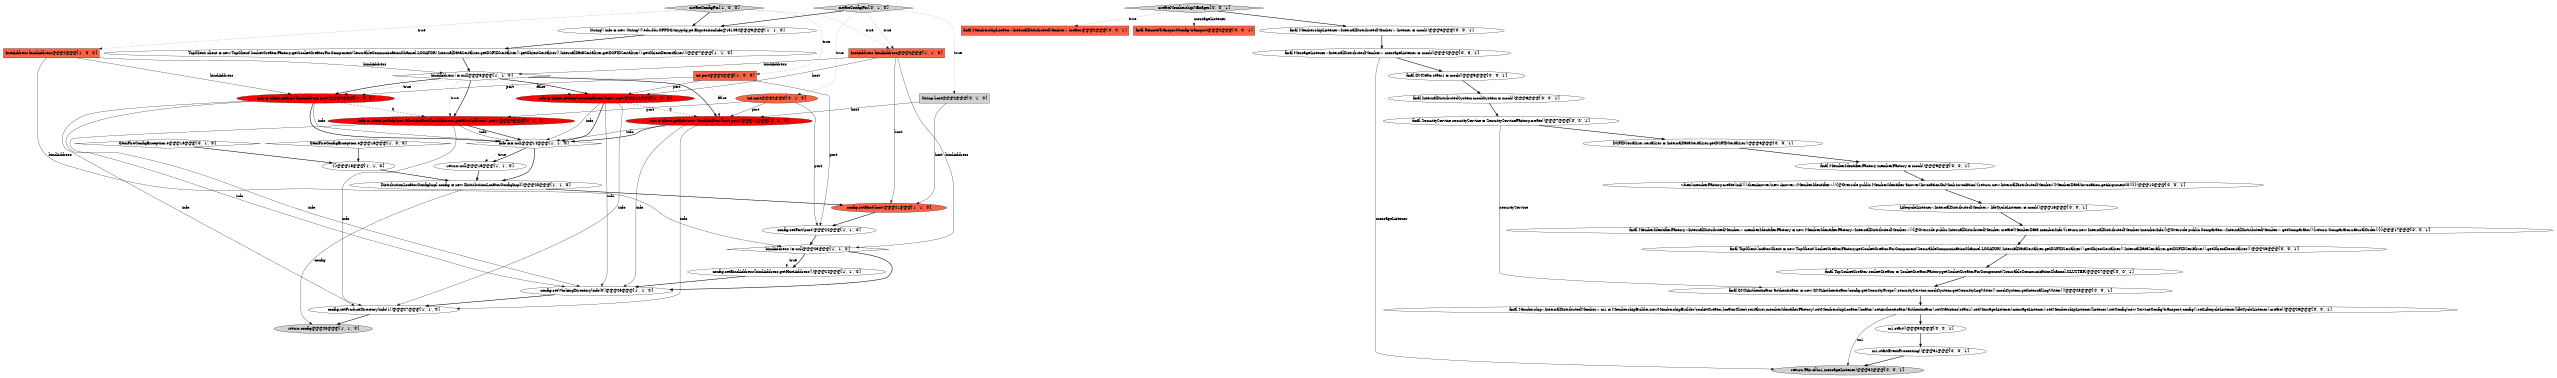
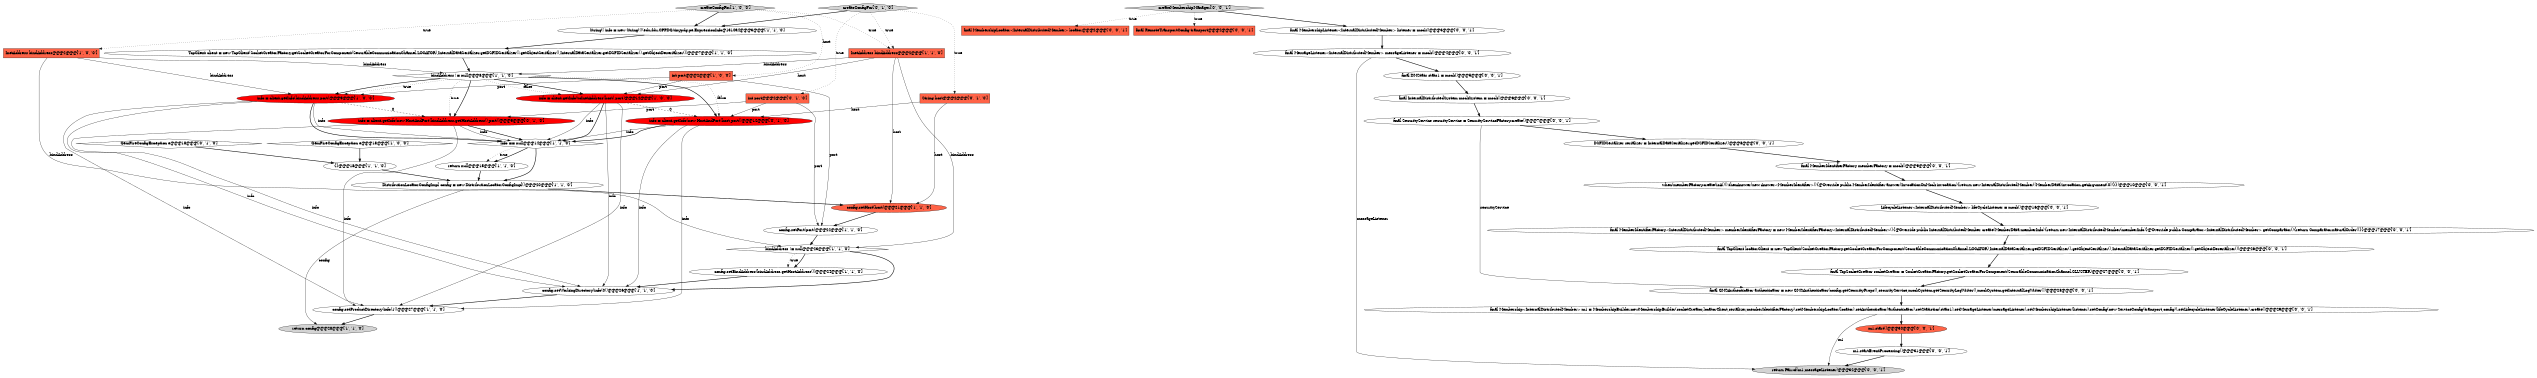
edge "createMembershipManager['0', '0', '1']" -> "final RemoteTransportConfig transport@@@2@@@['0', '0', '1']": label "messageListener" -> "true"
edge "createConfigFor['1', '0', '0']" -> "int port@@@2@@@['1', '0', '0']": label "true" -> "host"
node "int port@@@2@@@['0', '1', '0']": shape ellipse -> box
node "String host@@@2@@@['0', '1', '0']": fillcolor lightgray -> tomato
node "m1.start()@@@30@@@['0', '0', '1']": fillcolor white -> tomato
